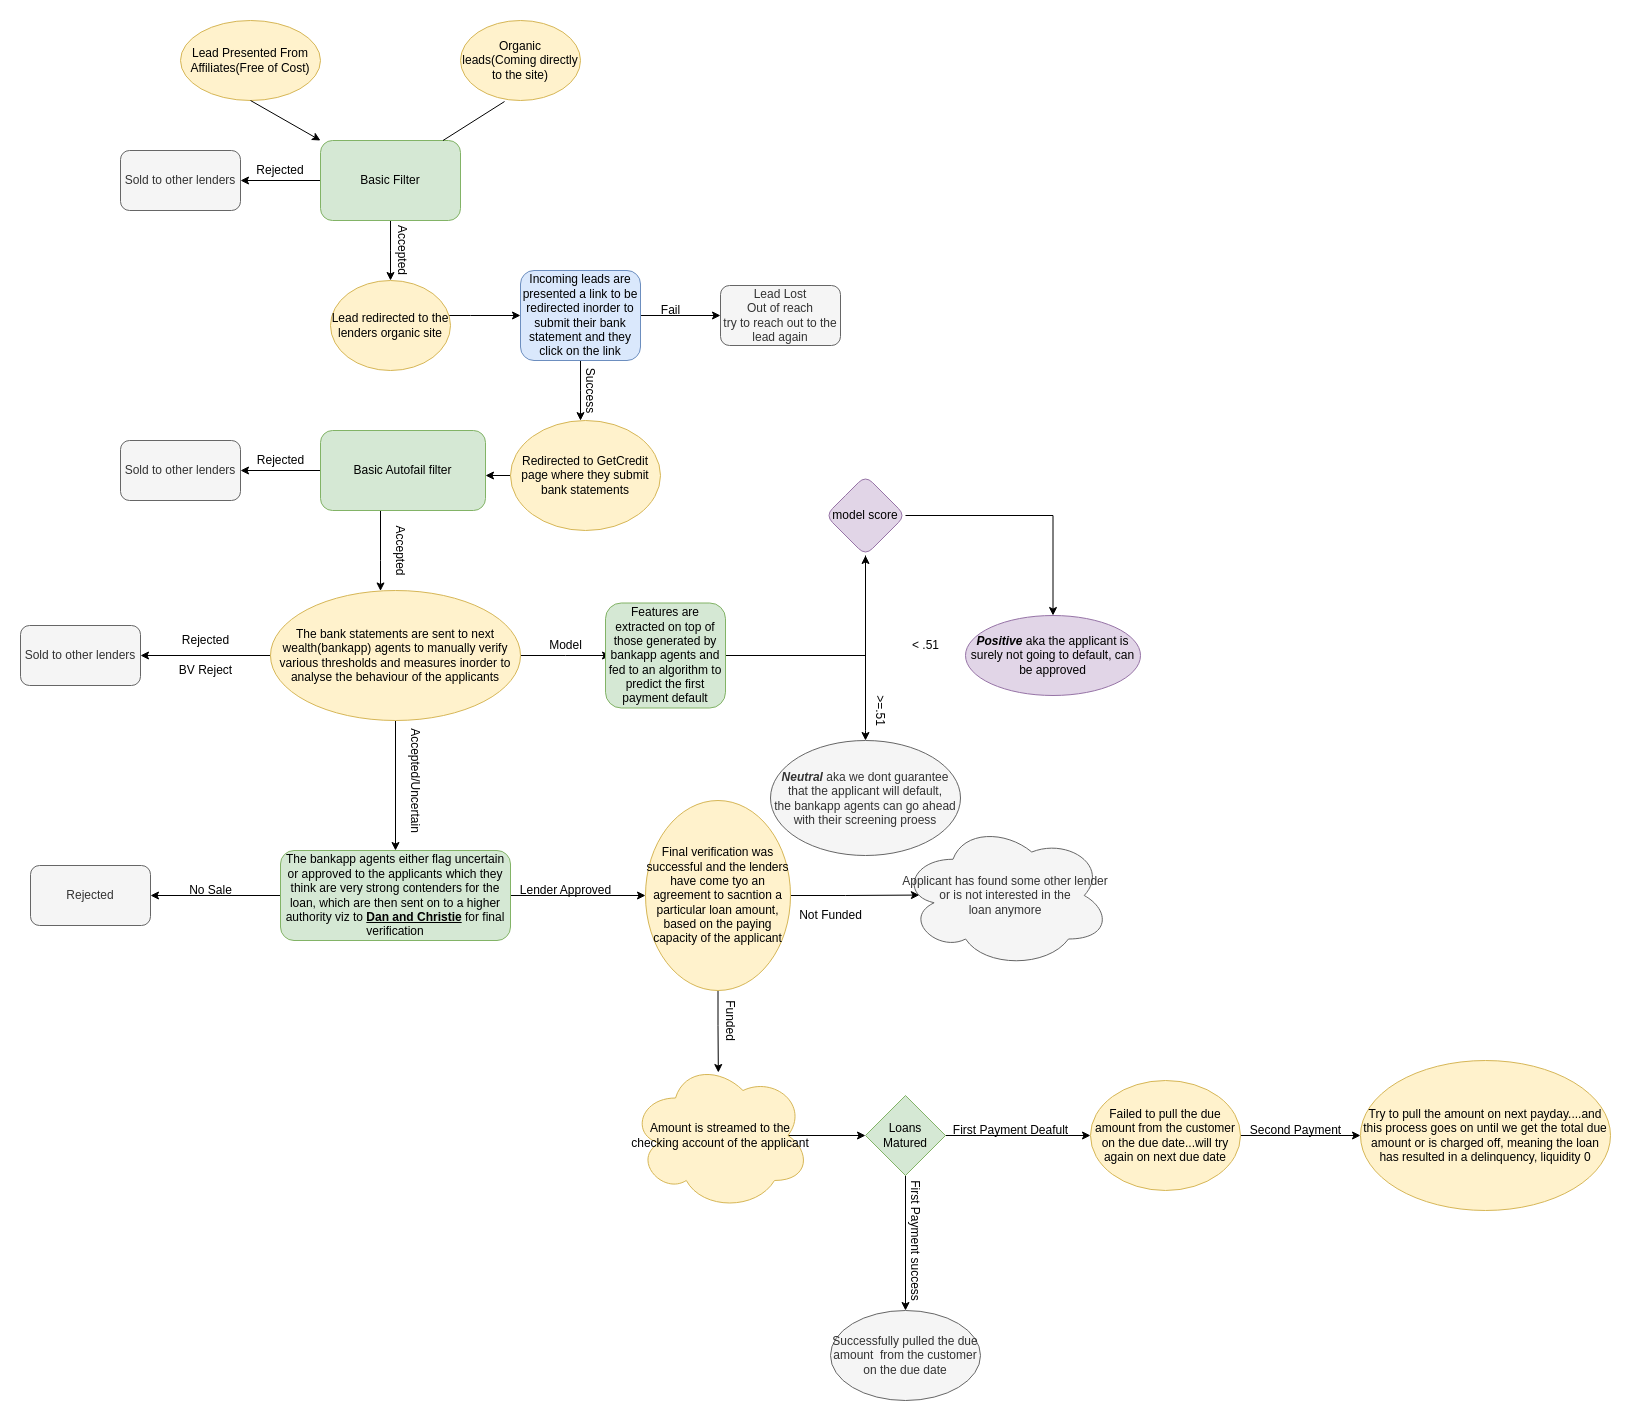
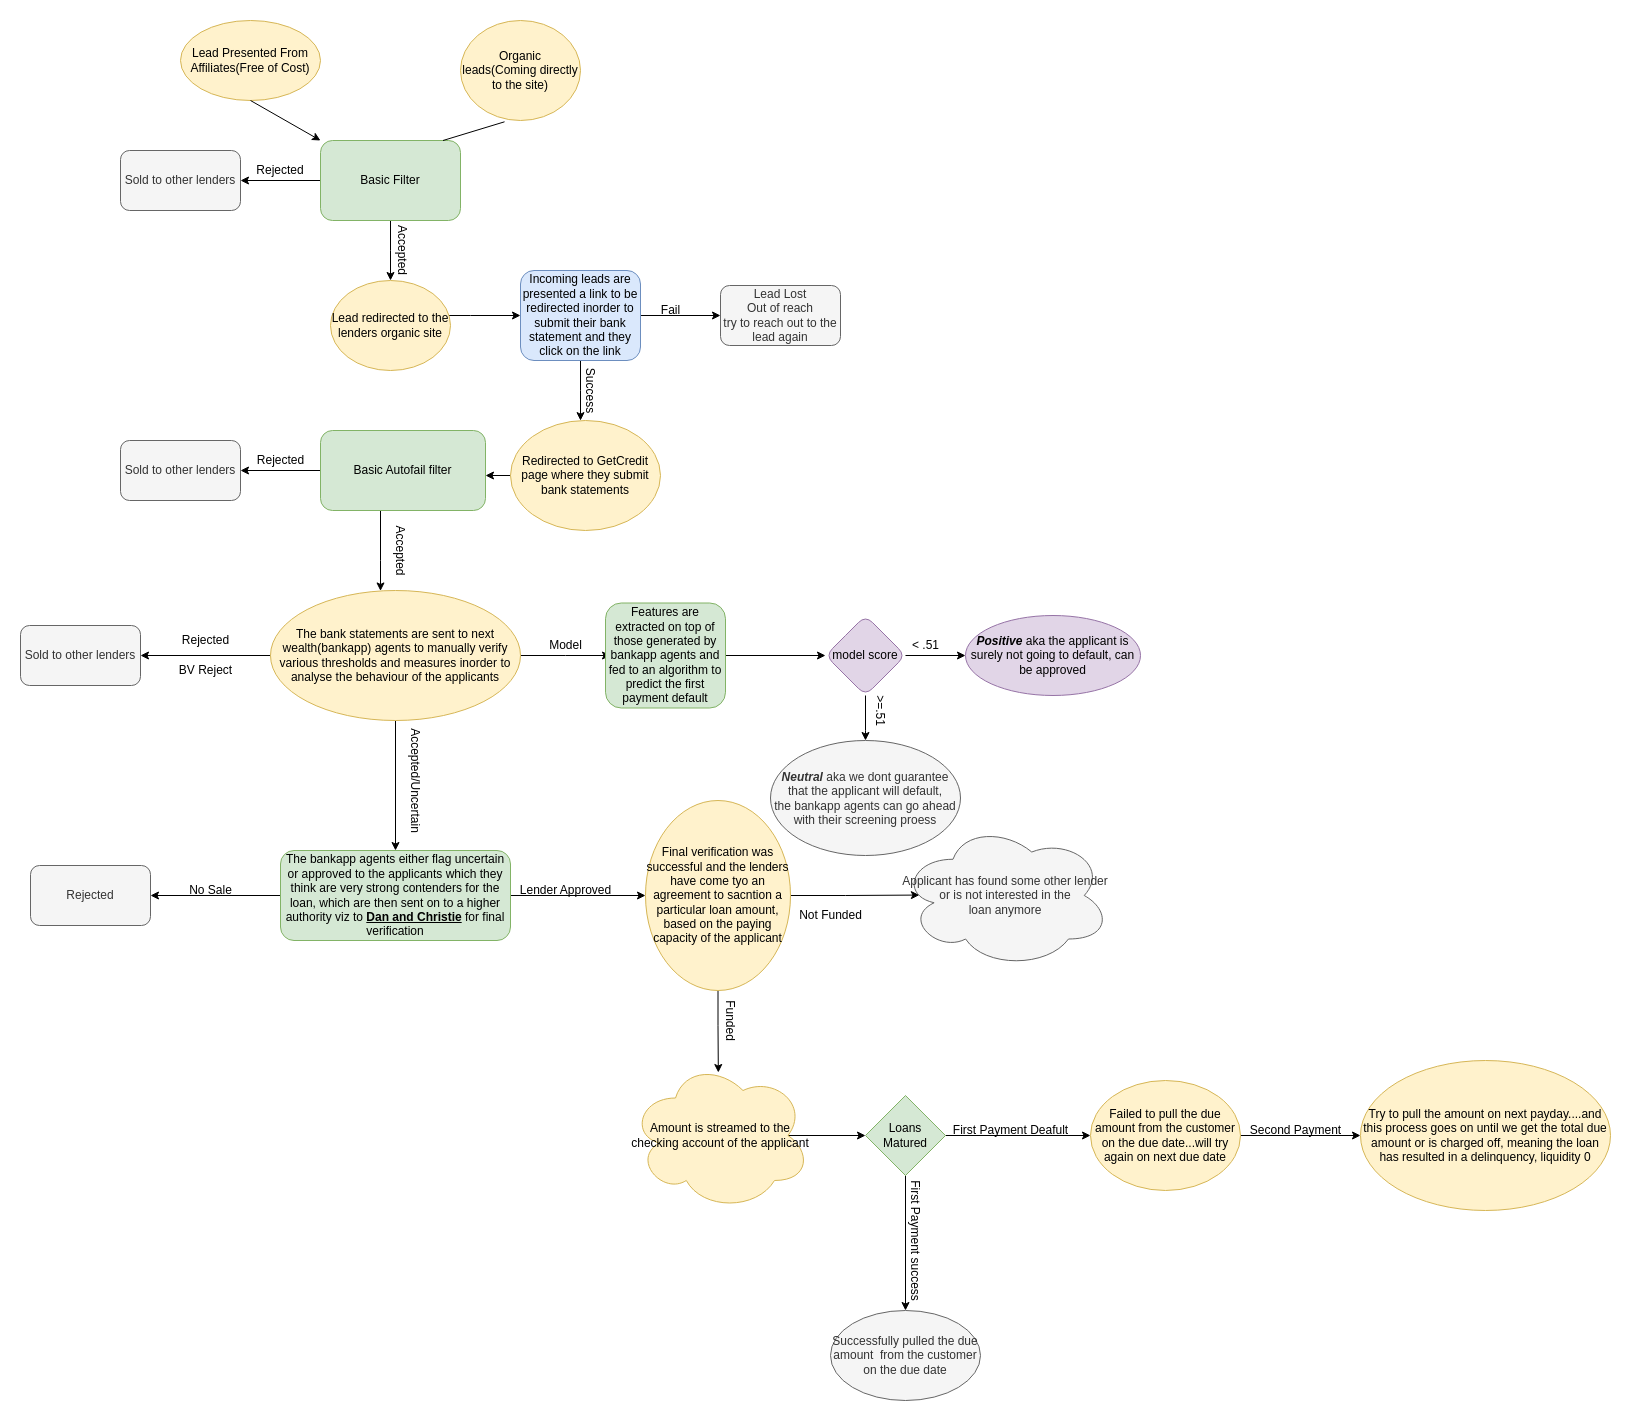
node "Organic leads(Coming directly to the site)": size 120x80 -> 120x100
node "model score": moved (866, 516) -> (866, 656)
